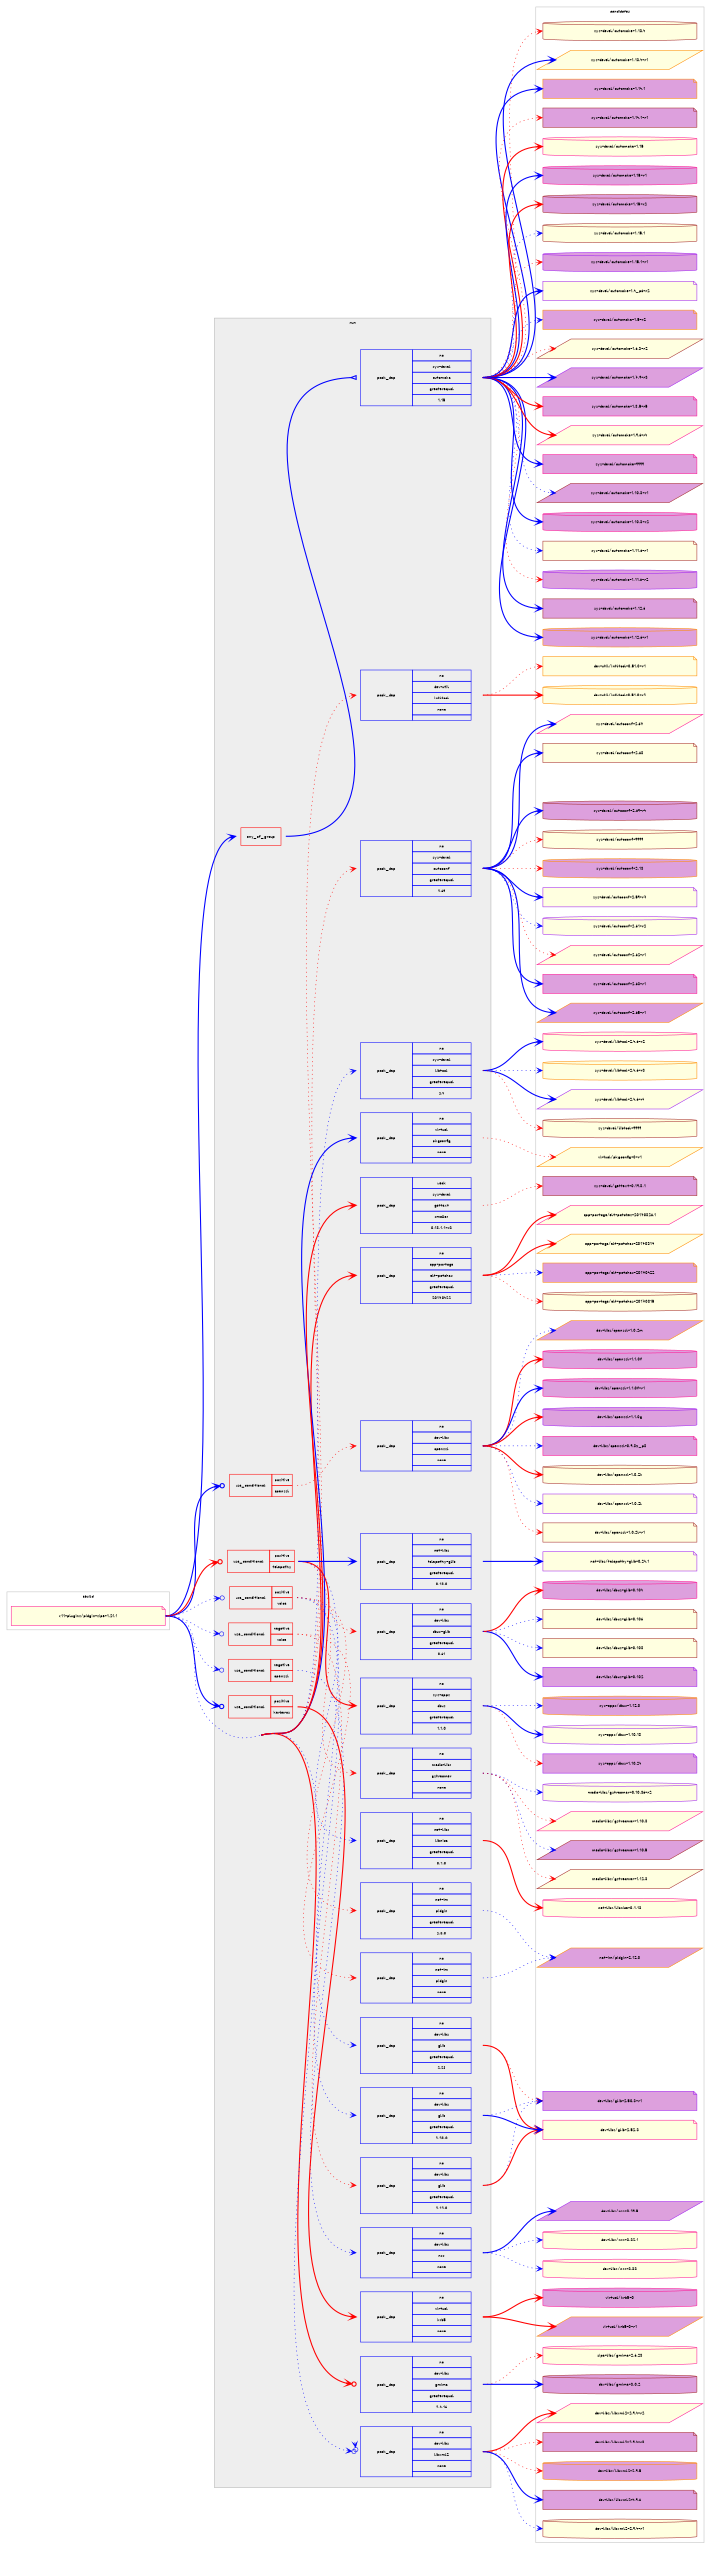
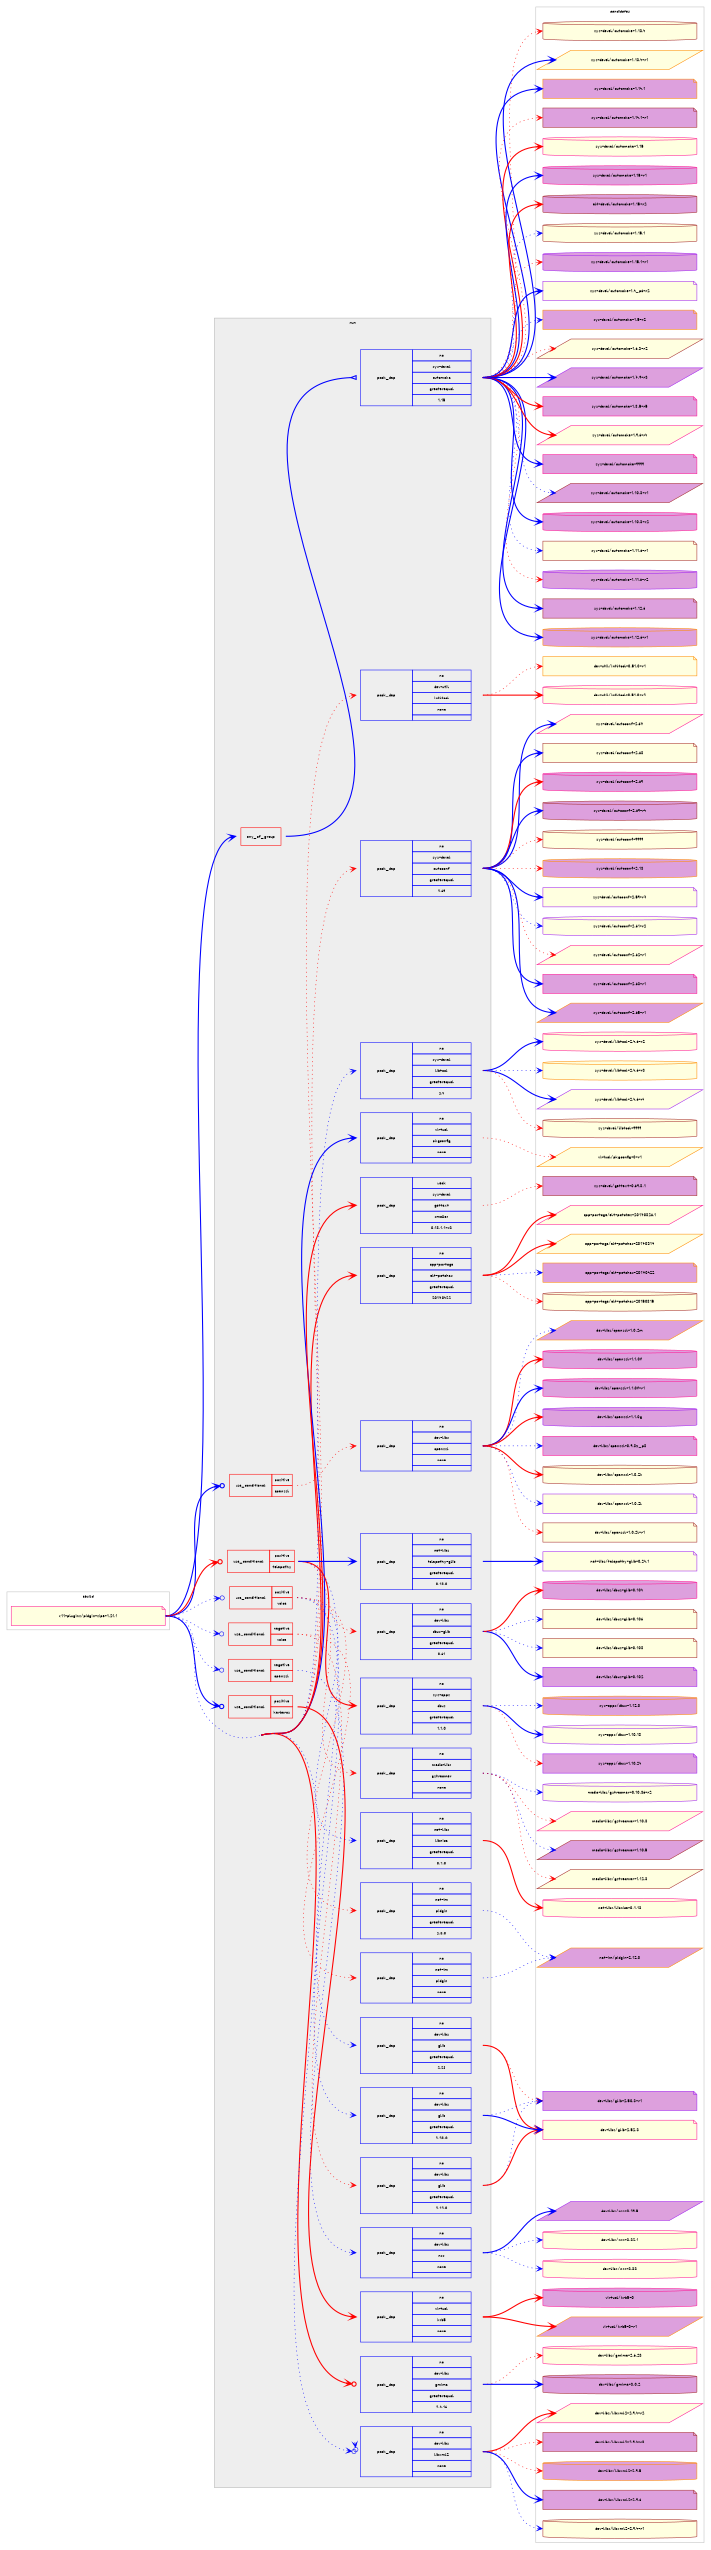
node "sys-devel/automake-1.15-r2": label "sys-devel/automake-1.15-r2" -> "elt-devel/automake-1.15-r2"
node "dev-util/intltool-0.51.0-r2": color darkorange -> deeppink
node "sys-devel/autoconf-2.69": added
node "sys-devel/gettext-0.19.8.1": label "sys-devel/gettext-0.19.8.1" -> "sys-devel/gettext-0.69.8.1"
node "app-portage/elt-patches-20170815": label "app-portage/elt-patches-20170815" -> "app-portage/elt-patches-20150815"
node "sipe-libs/gmime-2.6.23": label "sipe-libs/gmime-2.6.23" -> "dev-libs/gmime-2.6.23"
node "dev-libs/libxml2-4.9.6": label "dev-libs/libxml2-4.9.6" -> "dev-libs/libxml2-2.9.6"
